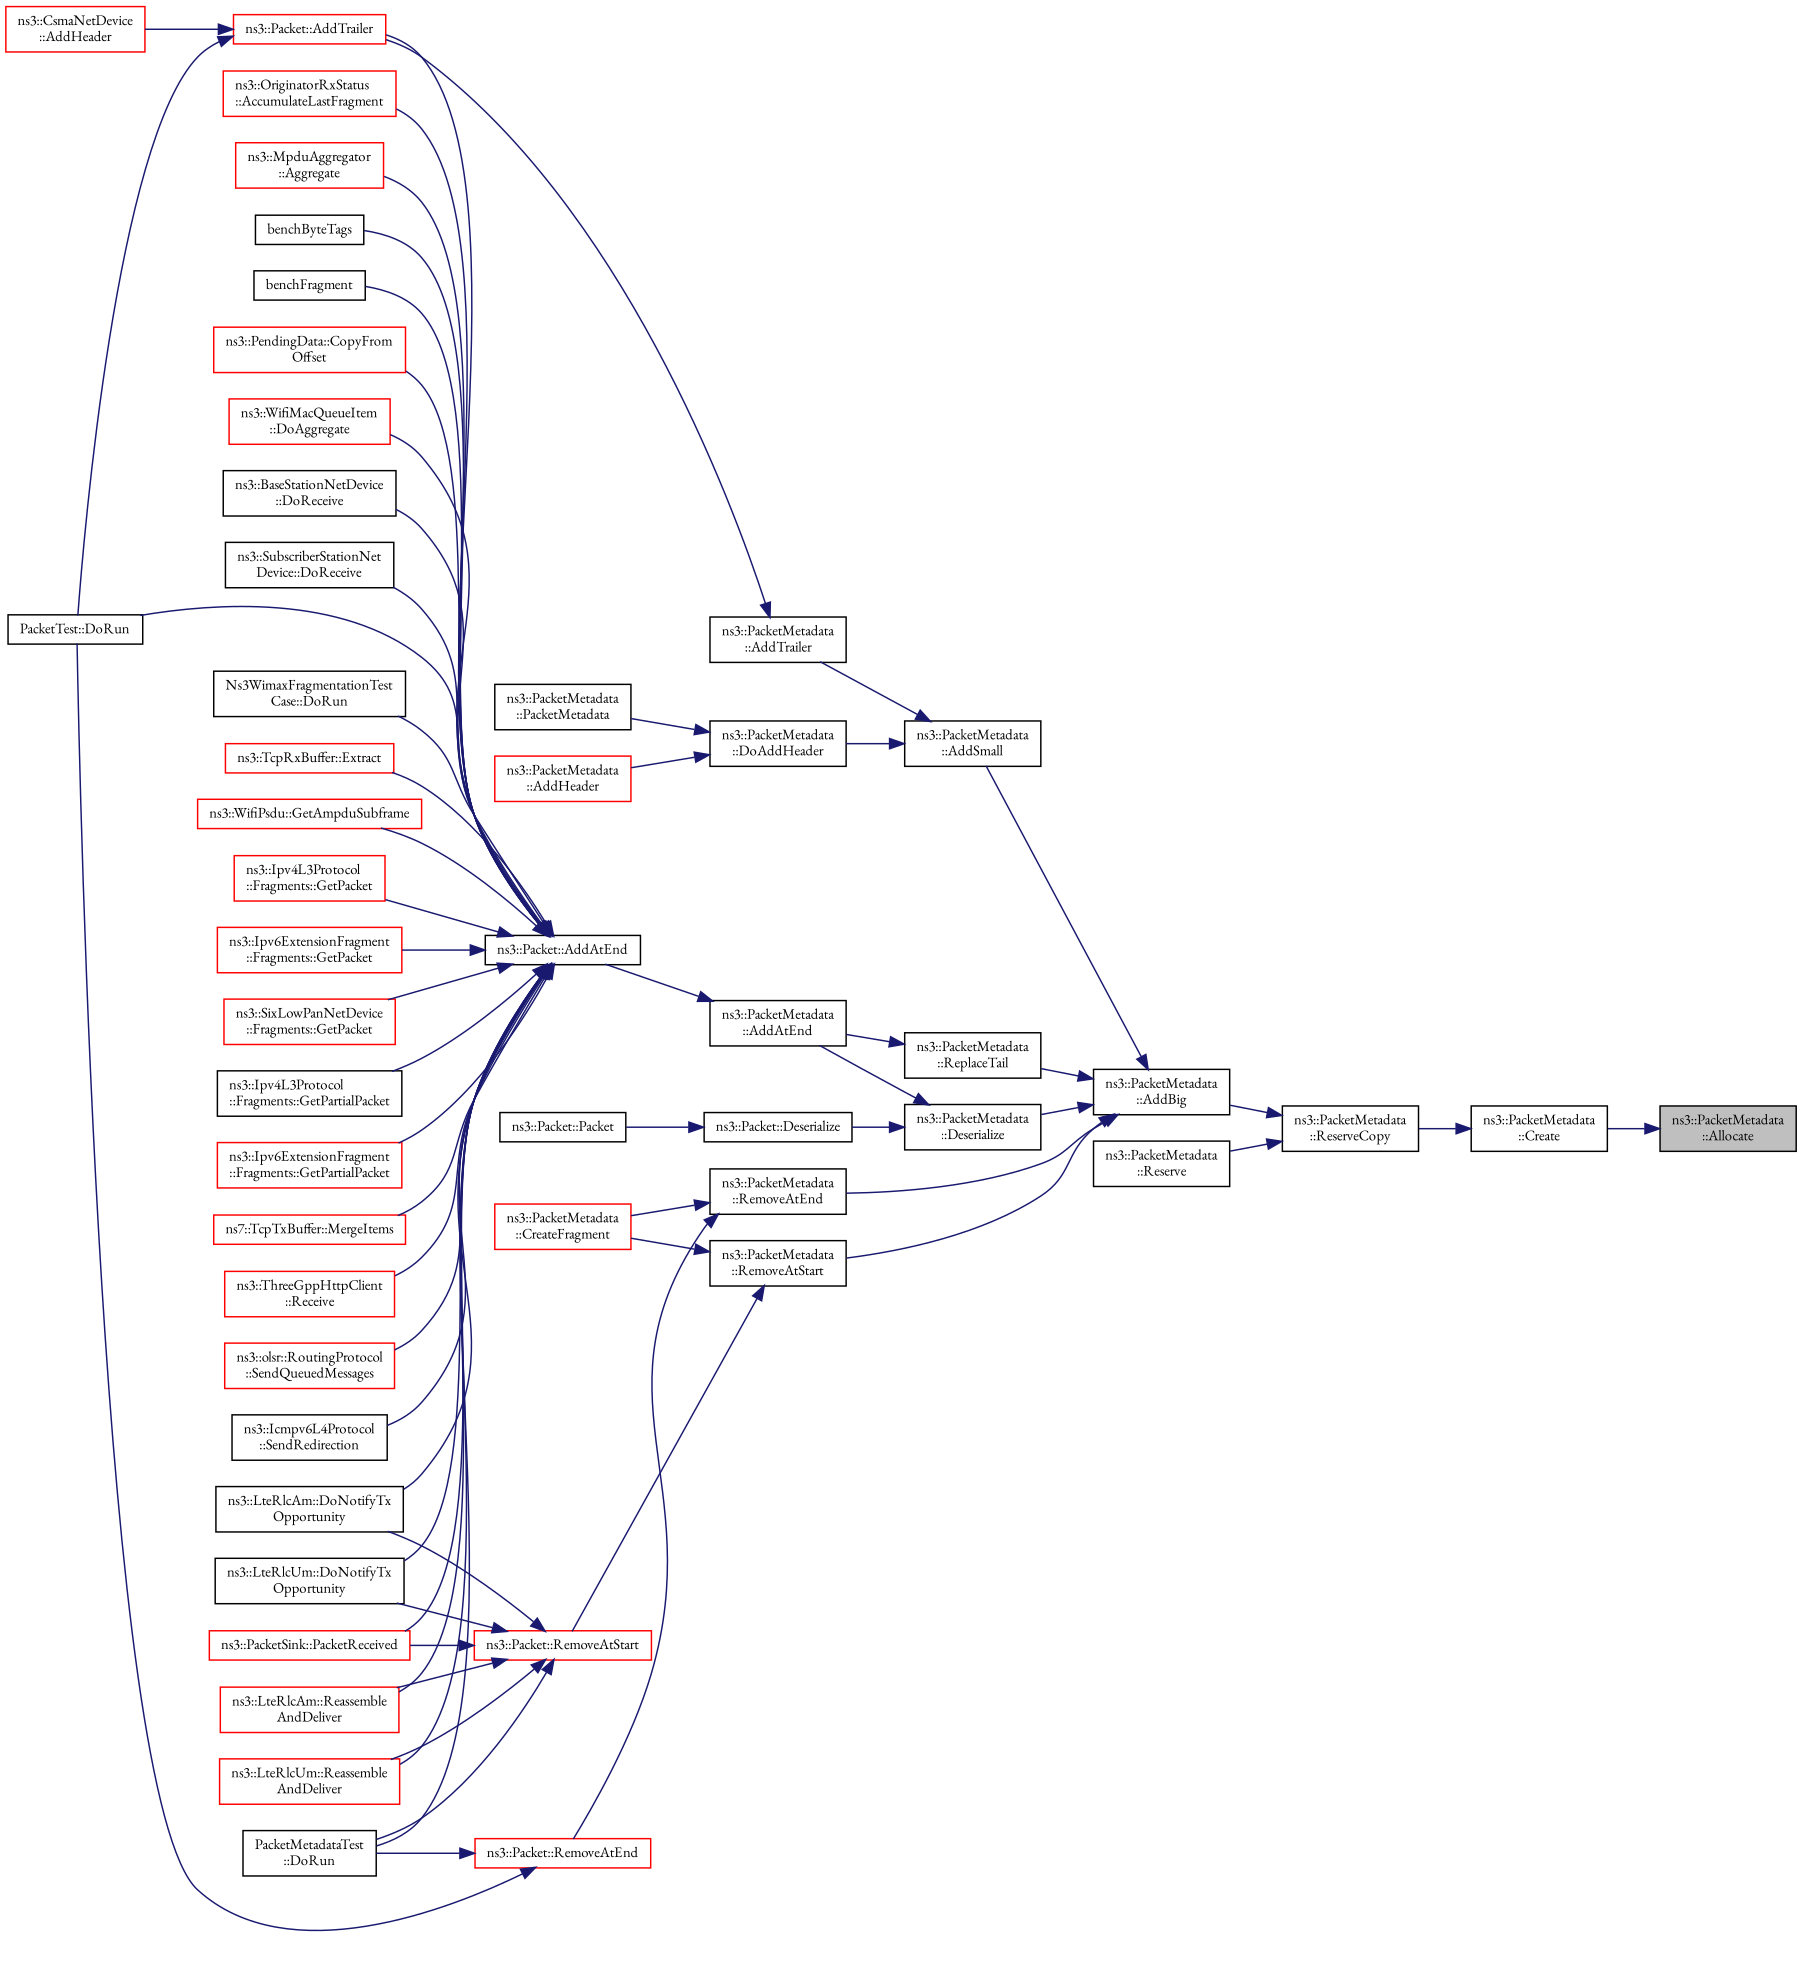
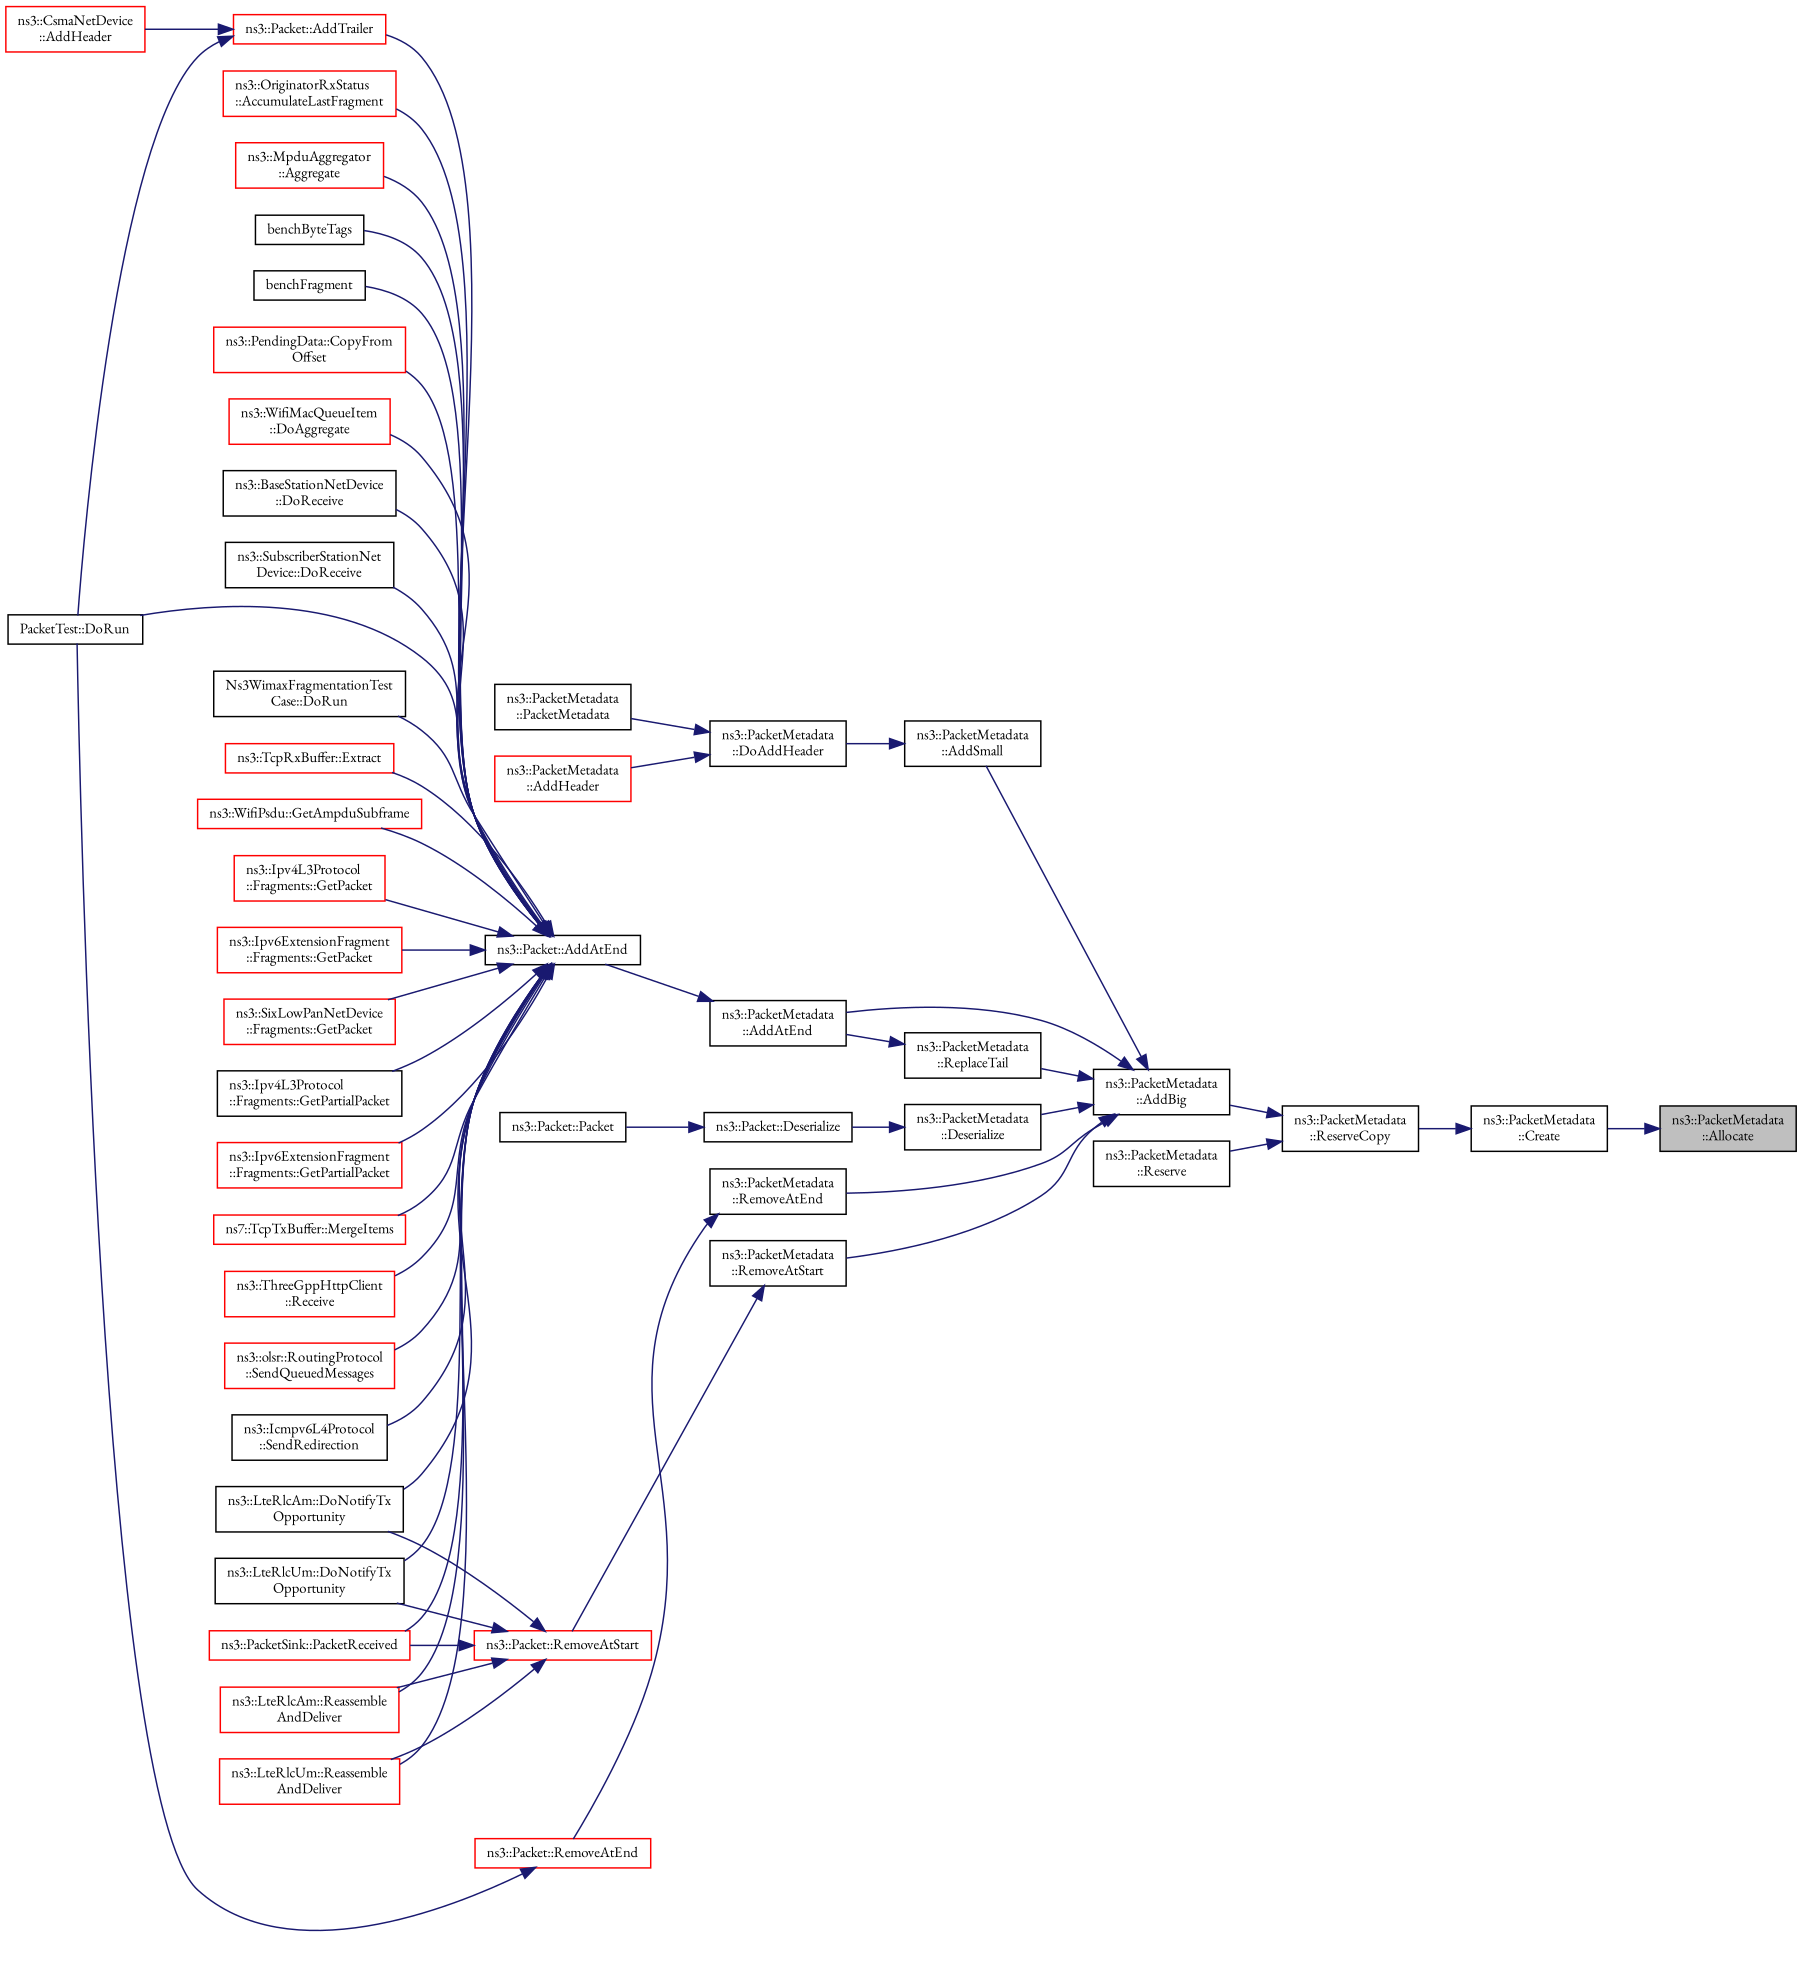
node "ns3::PacketMetadata ::AddTrailer": removed
edge "ns3::PacketMetadata ::AddAtEnd" -> "ns3::PacketMetadata ::Deserialize": now "ns3::PacketMetadata ::AddAtEnd" -> "ns3::PacketMetadata ::AddBig"
node "ns3::PacketMetadata ::CreateFragment": removed
node "PacketMetadataTest ::DoRun": removed
